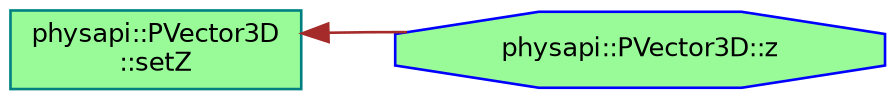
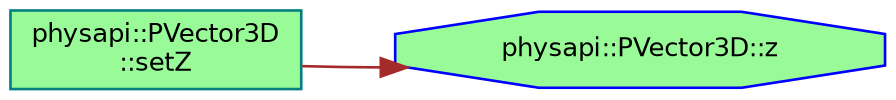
edge "physapi::PVector3D::z" -> "physapi::PVector3D ::setZ": reversed
